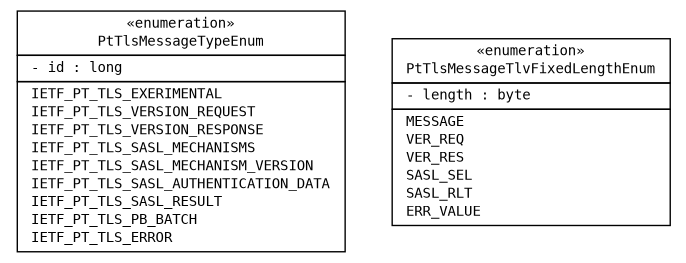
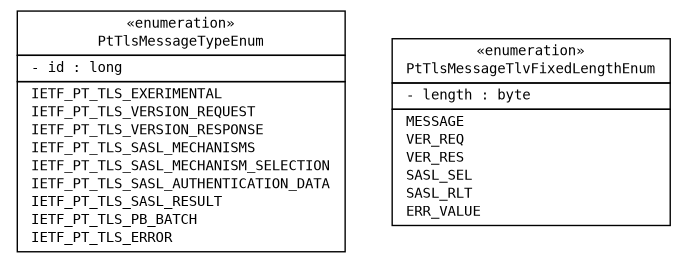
node "PtTlsMessageTypeEnum": text "IETF_PT_TLS_SASL_MECHANISM_VERSION" -> "IETF_PT_TLS_SASL_MECHANISM_SELECTION"
